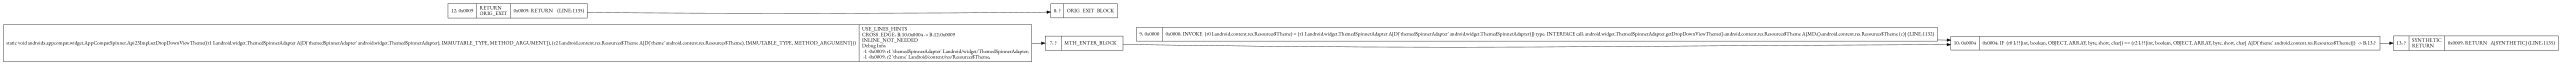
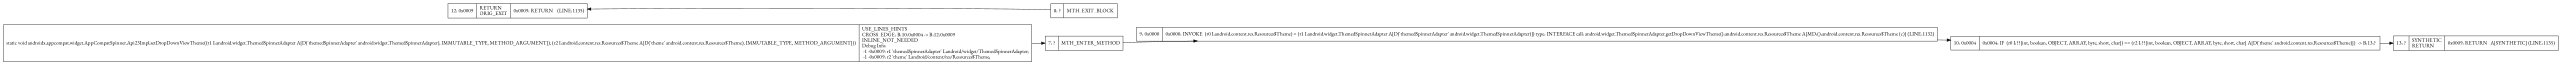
node "8: ?": text "ORIG_EXIT_BLOCK" -> "MTH_EXIT_BLOCK"
edge "12: 0x0009" -> "8: ?": reversed
node "7: ?": text "MTH_ENTER_BLOCK" -> "MTH_ENTER_METHOD"
edge "7: ?" -> "10: 0x0004": now "7: ?" -> "9: 0x0000"
